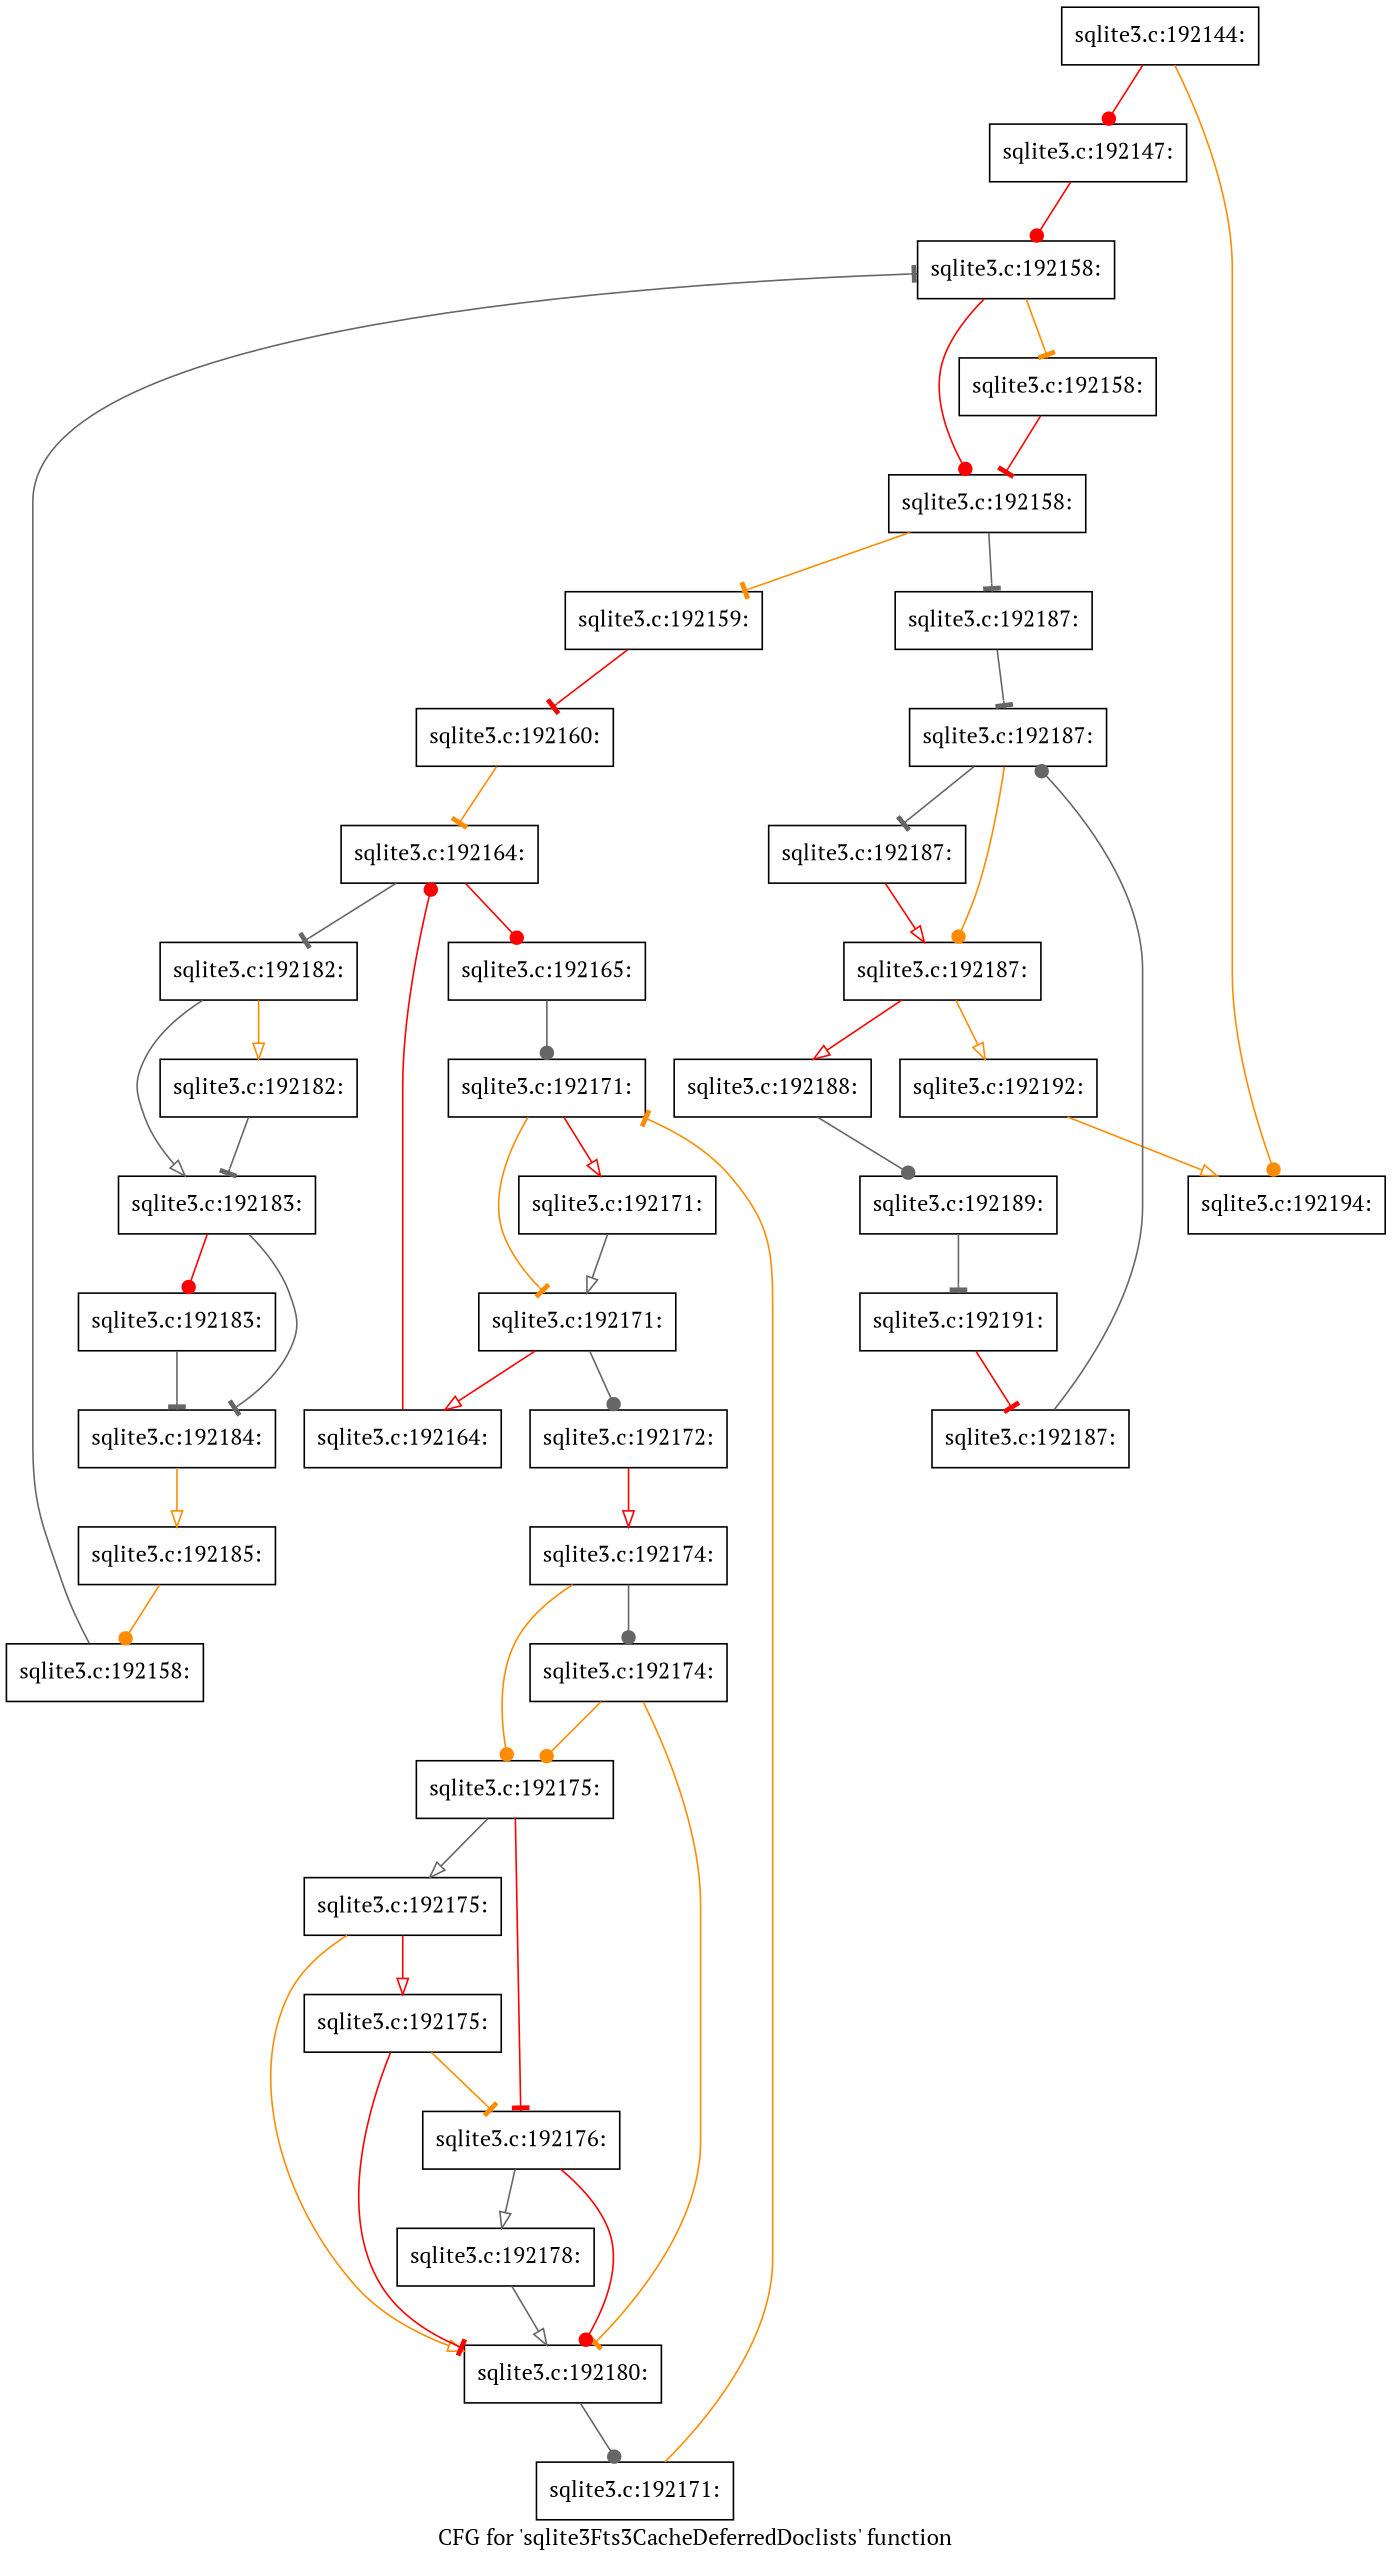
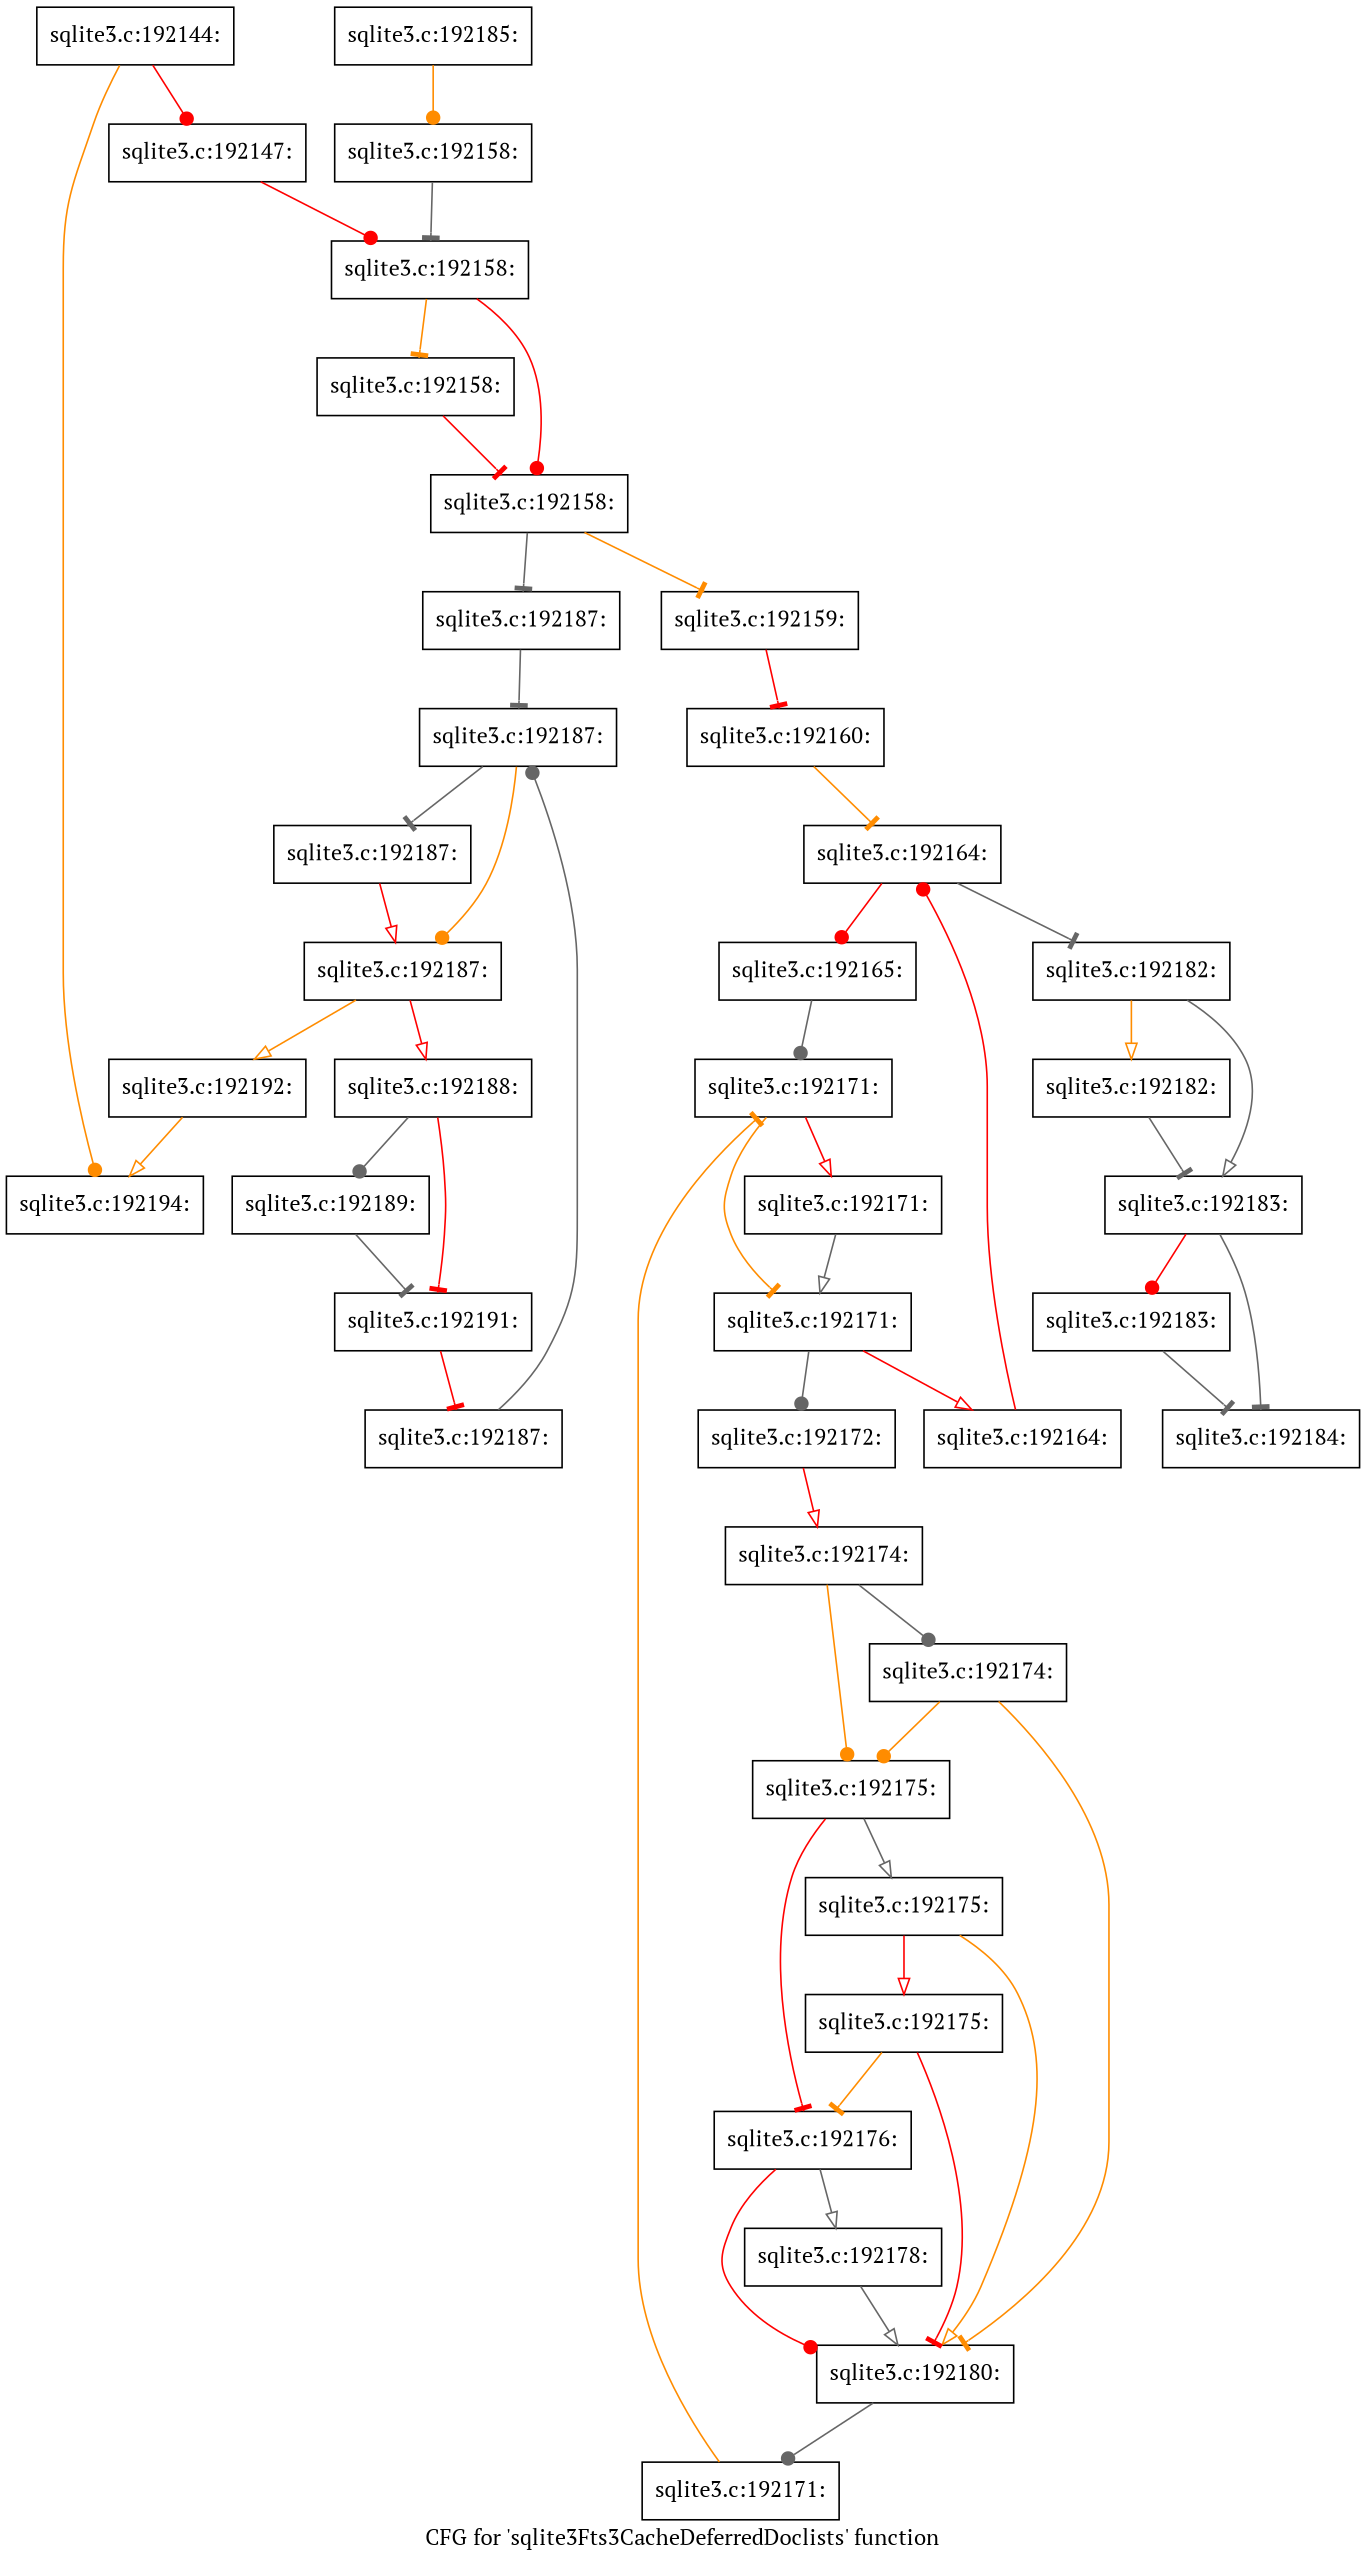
edge "sqlite3.c:192188:" -> "sqlite3.c:192191:": added
edge "sqlite3.c:192184:" -> "sqlite3.c:192185:": removed
